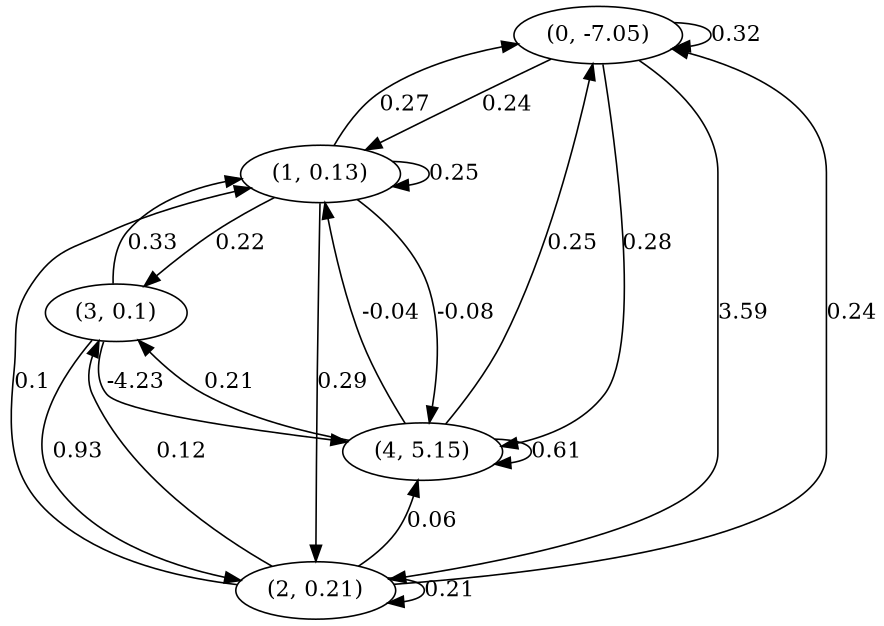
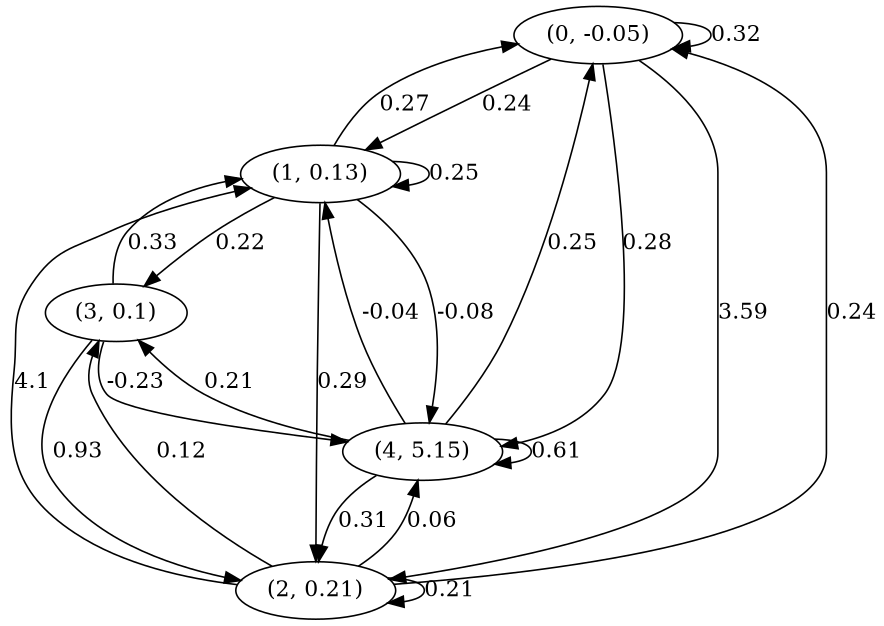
node "(0, -7.05)": label "(0, -7.05)" -> "(0, -0.05)"
edge "(2, 0.21)" -> "(1, 0.13)": label "0.1" -> "4.1"
edge "(3, 0.1)" -> "(4, 5.15)": label "-4.23" -> "-0.23"
edge "(4, 5.15)" -> "(2, 0.21)": added, label "0.31"
